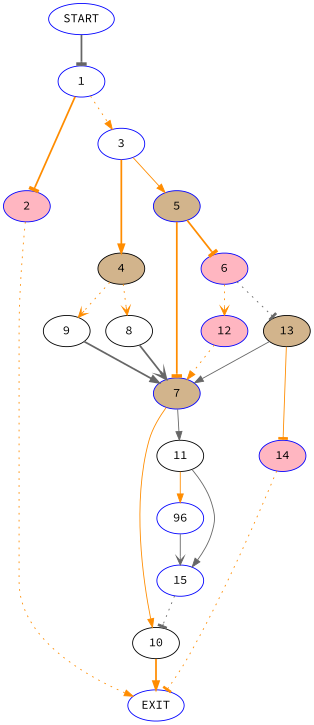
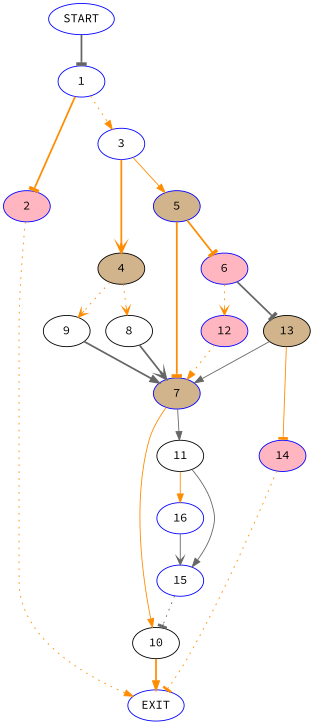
edge "3" -> "4": arrowhead normal -> vee
edge "6" -> "13": style dotted -> bold
node "96": label "96" -> "16"
